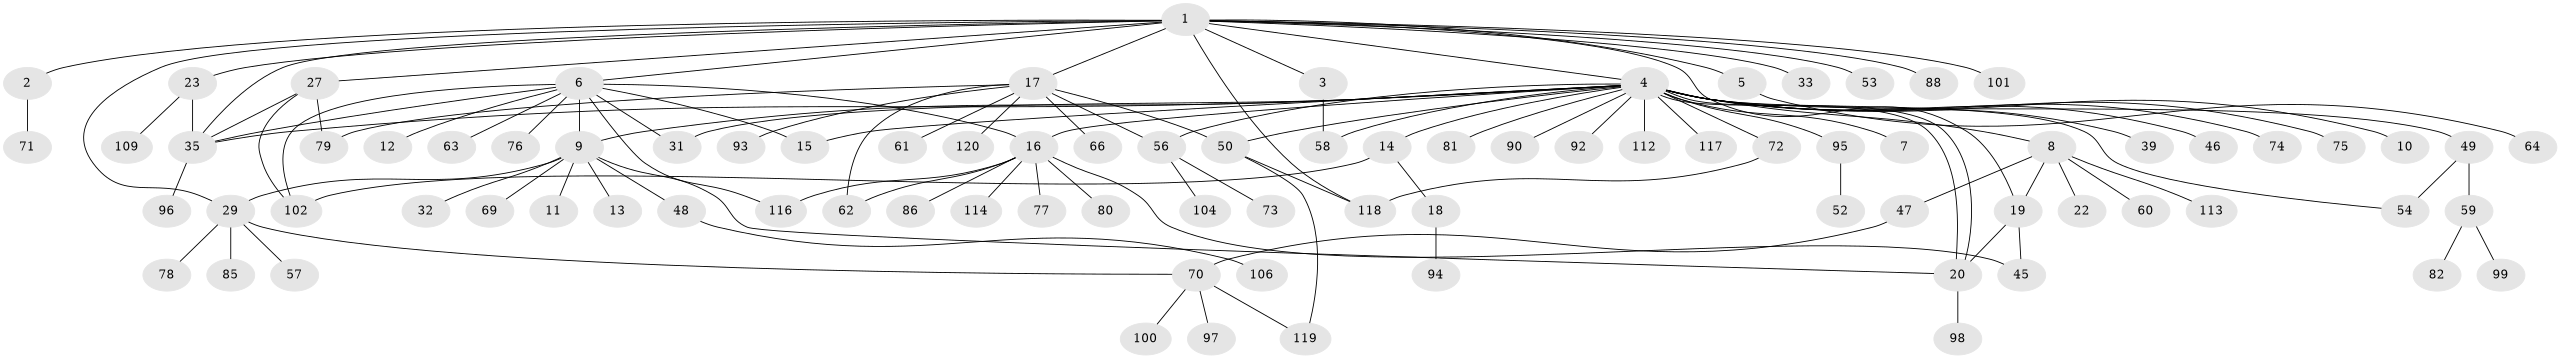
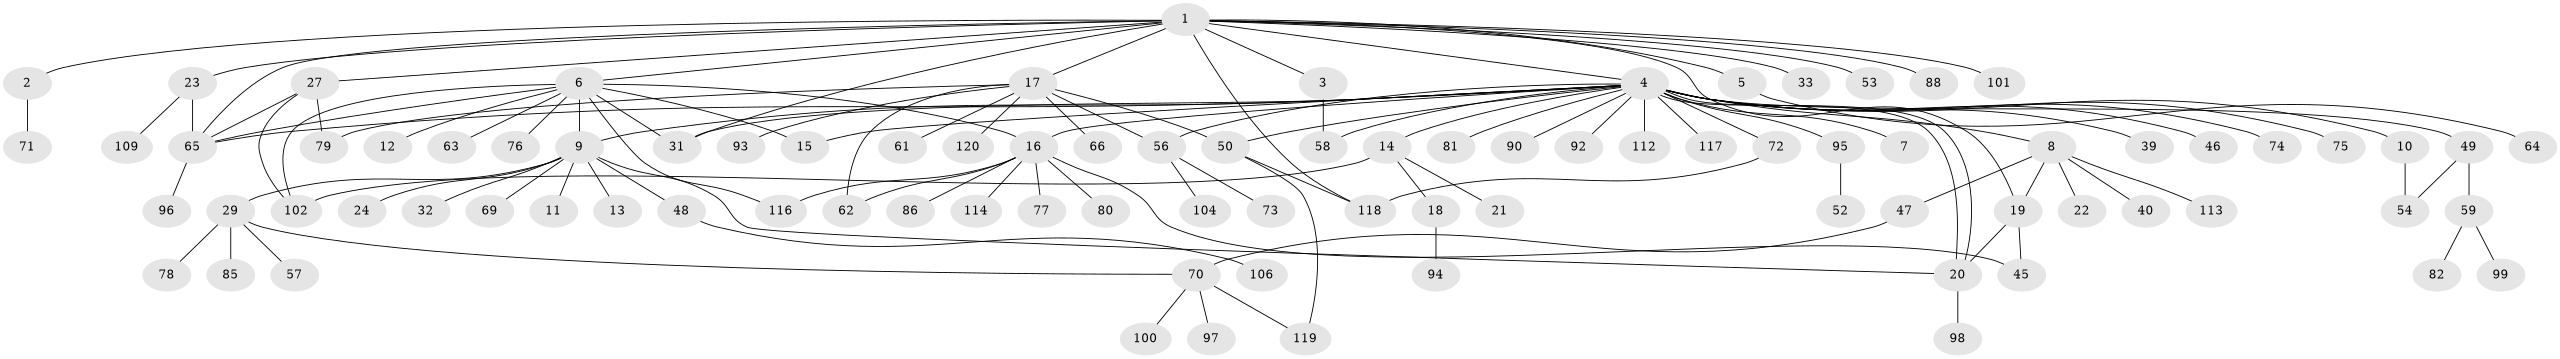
edge "1" -- "29": now "1" -- "31"
edge "4" -- "54": now "10" -- "54"
node "35": label "35" -> "65"
node "24": added
node "21": added
node "60": label "60" -> "40"
